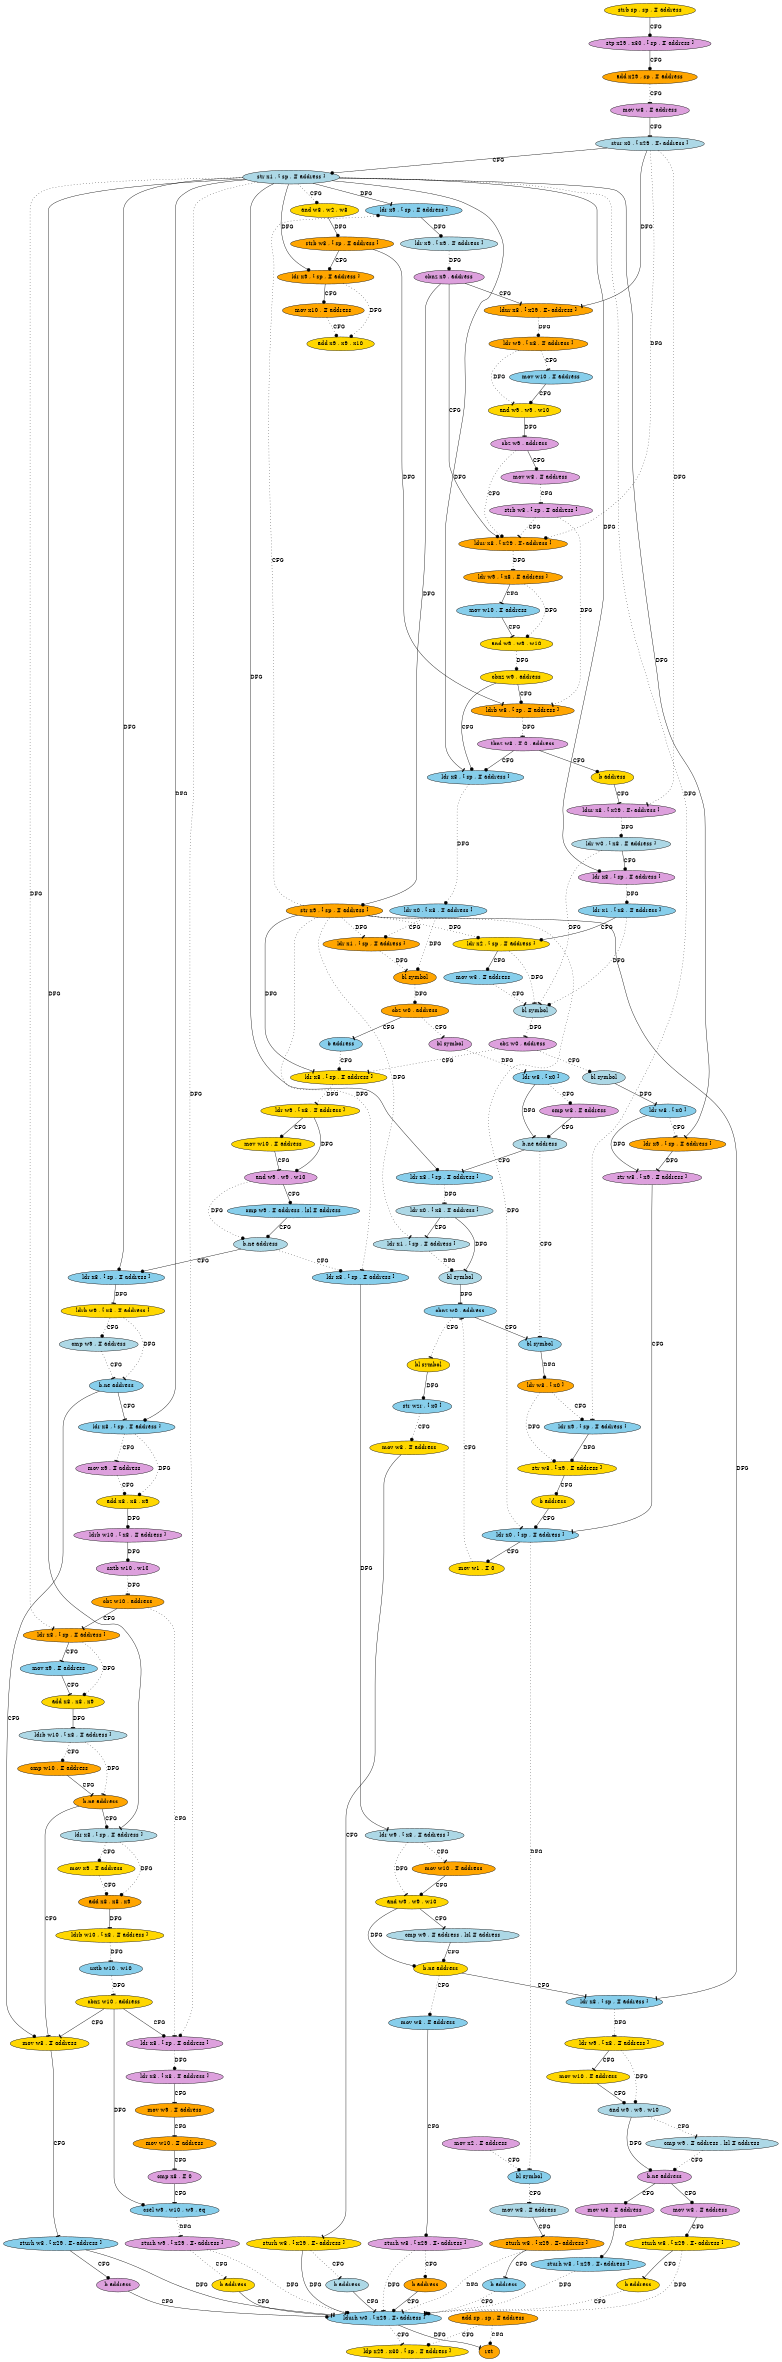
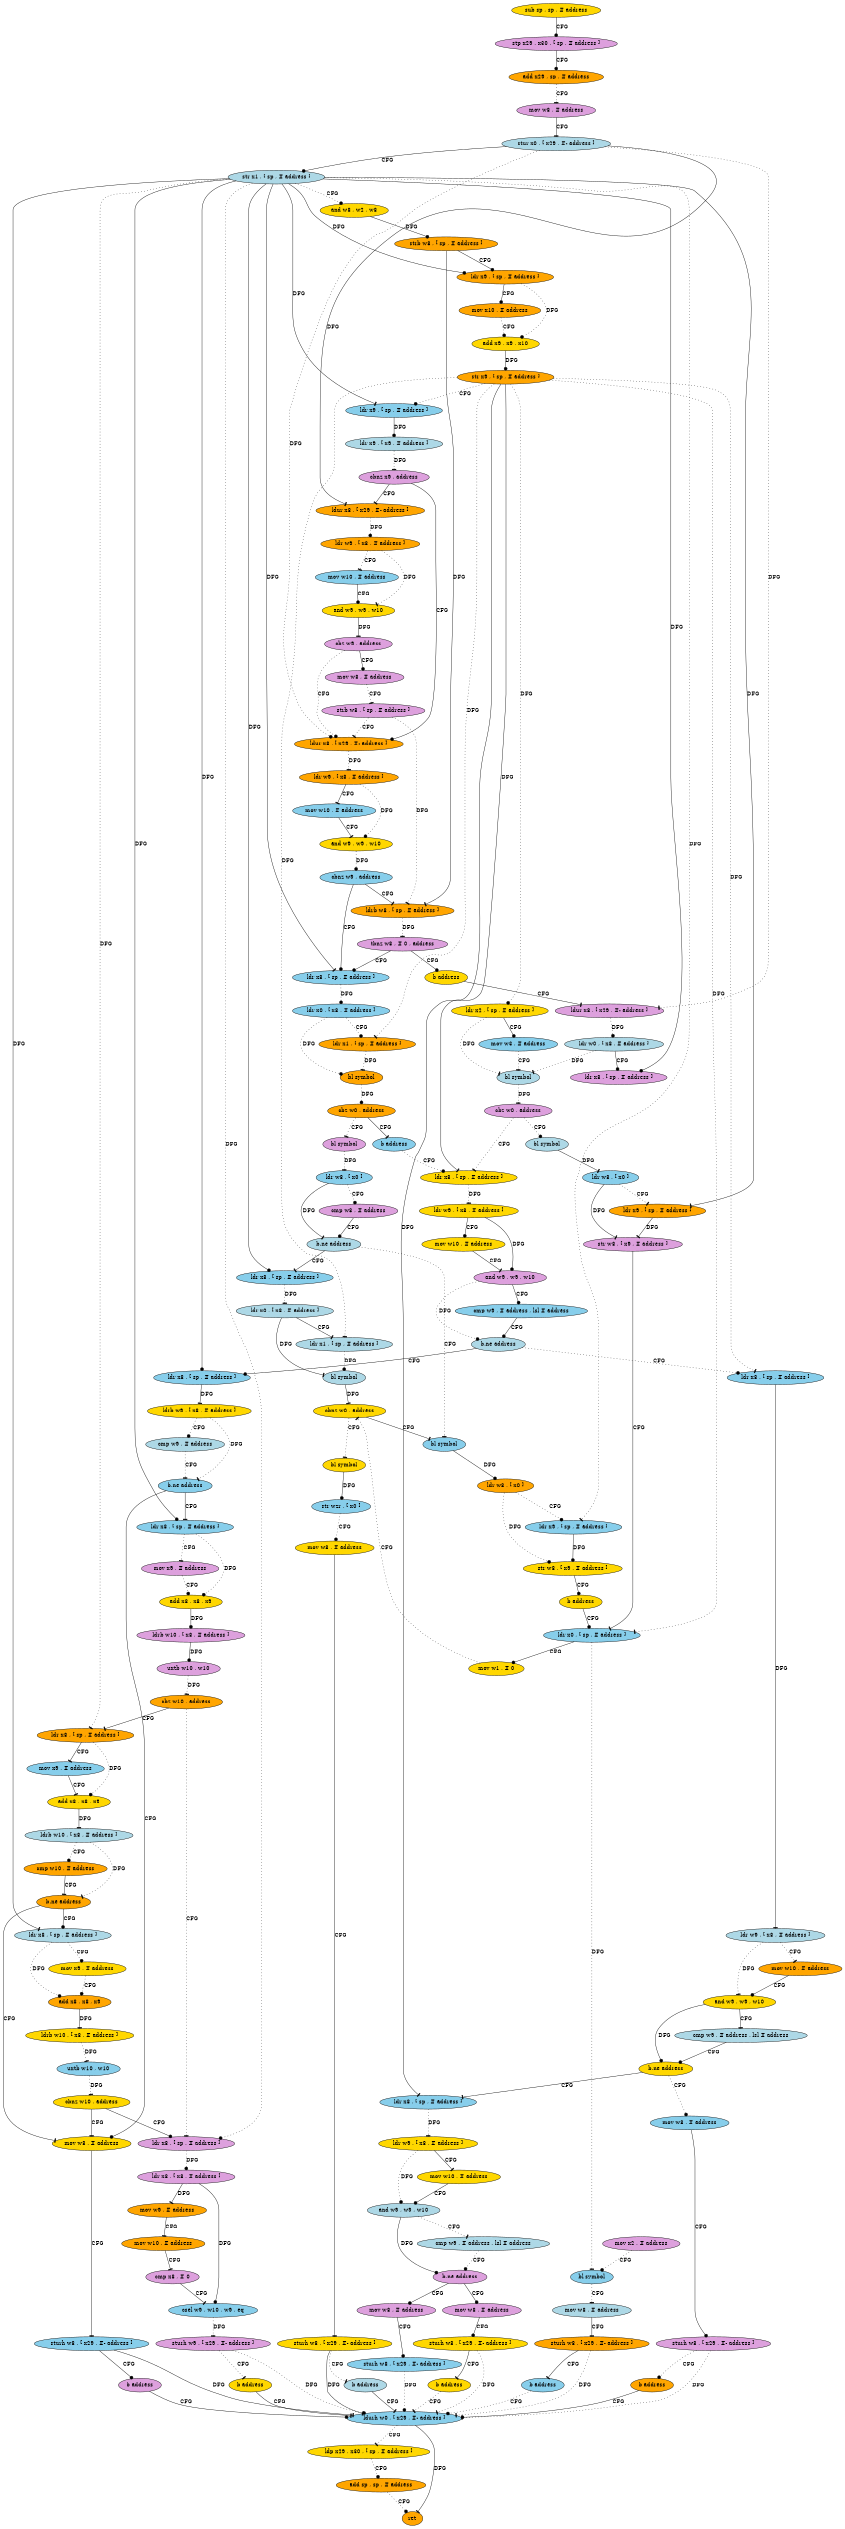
node "strb sp , sp , # address": label "strb sp , sp , # address" -> "sub sp , sp , # address"
edge "ldr x9 , [ x9 , # address ]" -> "cbnz x9 , address": arrowhead dot -> tee
edge "cbnz x9 , address" -> "str x9 , [ sp , # address ]": now "add x9 , x9 , x10" -> "str x9 , [ sp , # address ]"
node "cbnz w9 , address": fillcolor gold -> skyblue
edge "cbnz w9 , address" -> "ldrb w8 , [ sp , # address ]": arrowhead dot -> tee
node "ldr x1 , [ x8 , # address ]": removed
node "cbnz w0 , address": fillcolor skyblue -> gold
edge "ldr x8 , [ x8 , # address ]" -> "mov w9 , # address": label "CFG" -> "DFG"
edge "cbnz w10 , address" -> "csel w9 , w10 , w9 , eq": now "ldr x8 , [ x8 , # address ]" -> "csel w9 , w10 , w9 , eq"
edge "add sp , sp , # address" -> "ldp x29 , x30 , [ sp , # address ]": reversed
